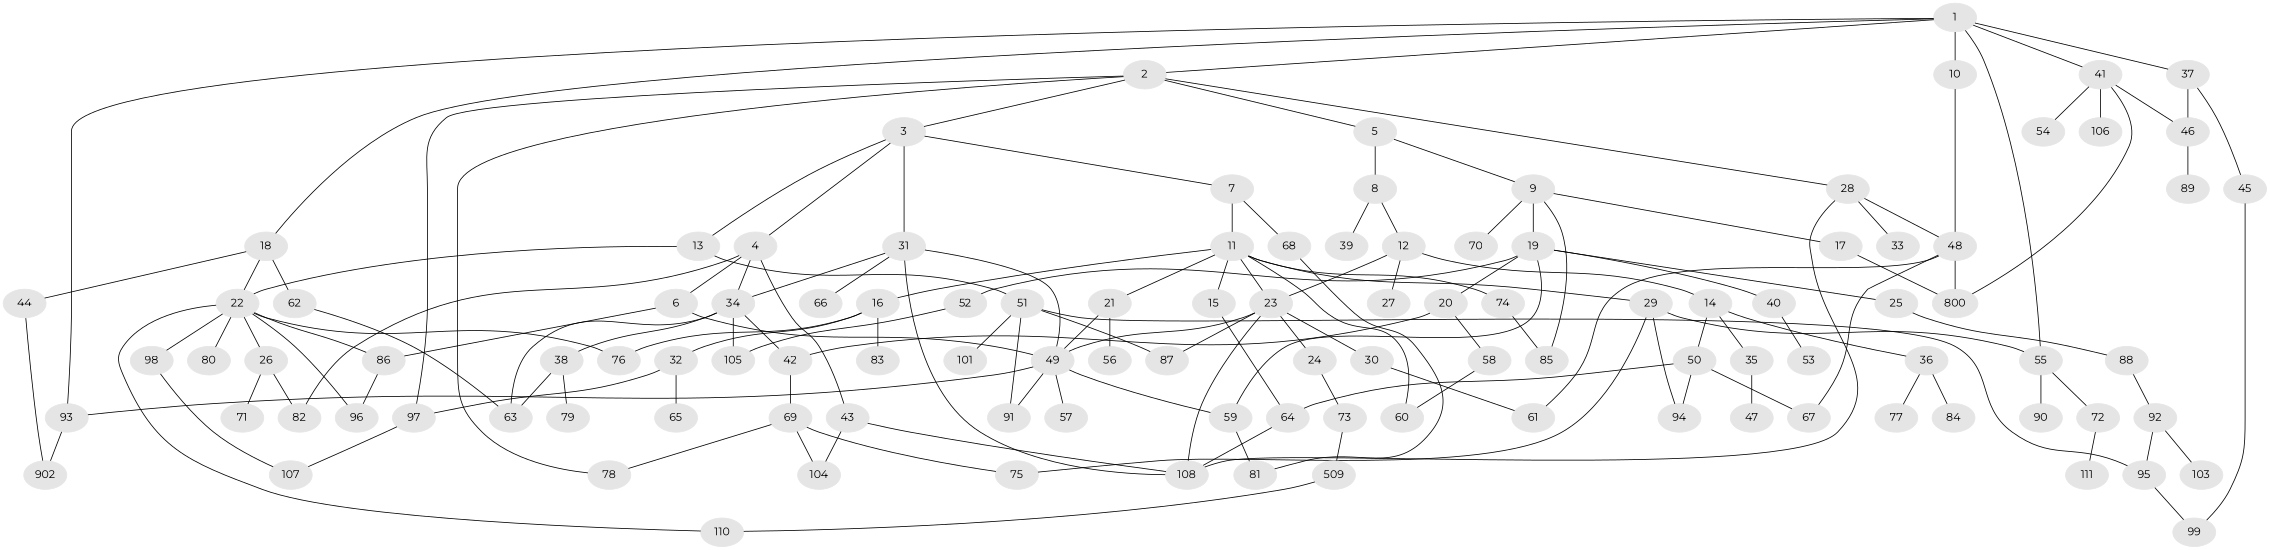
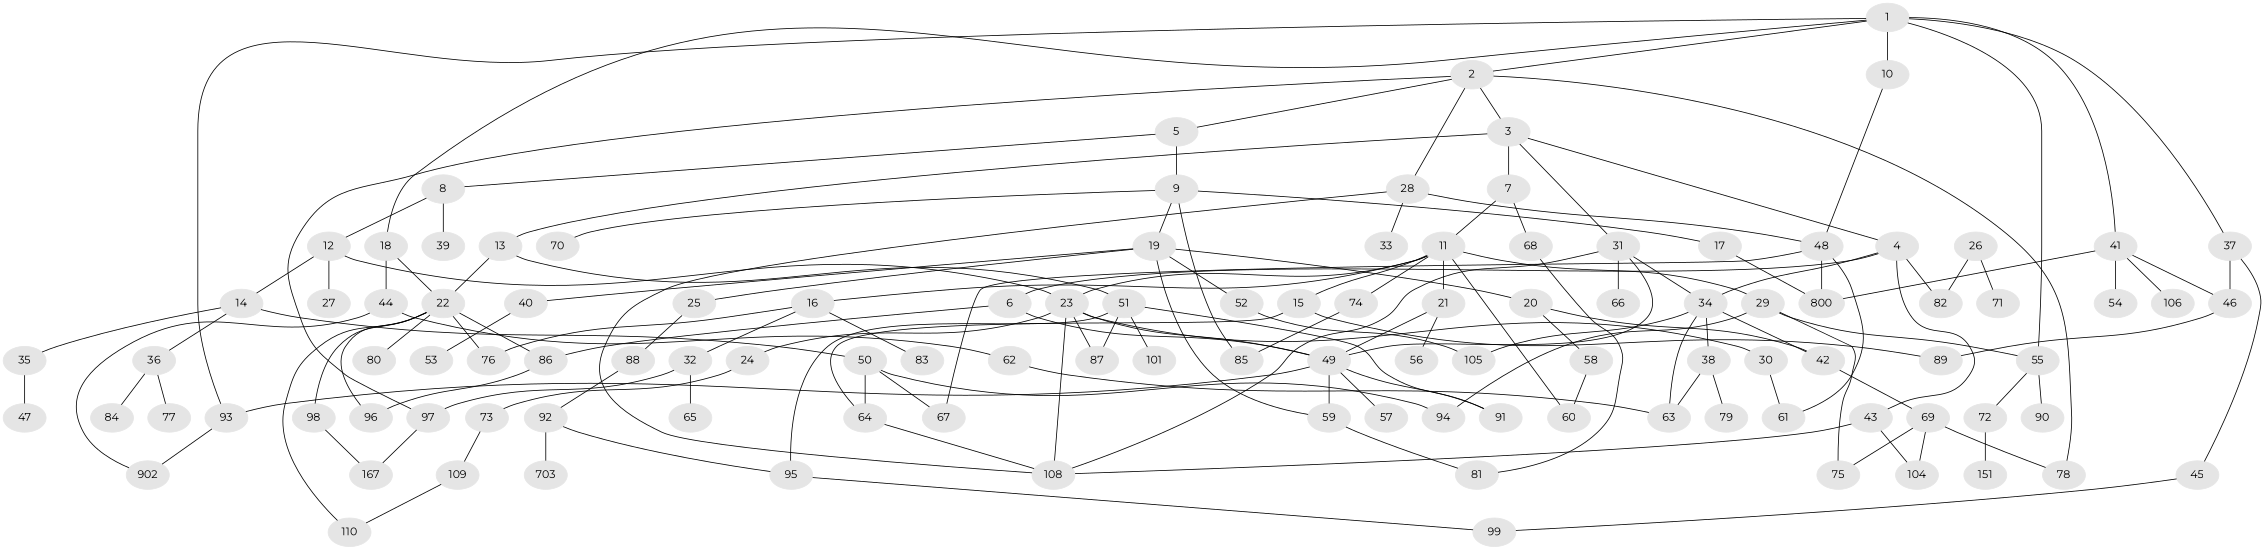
edge "18" -- "62": now "44" -- "62"
edge "22" -- "26": removed
edge "15" -- "89": added
node "107": label "107" -> "167"
node "509": label "509" -> "109"
node "111": label "111" -> "151"
node "103": label "103" -> "703"
